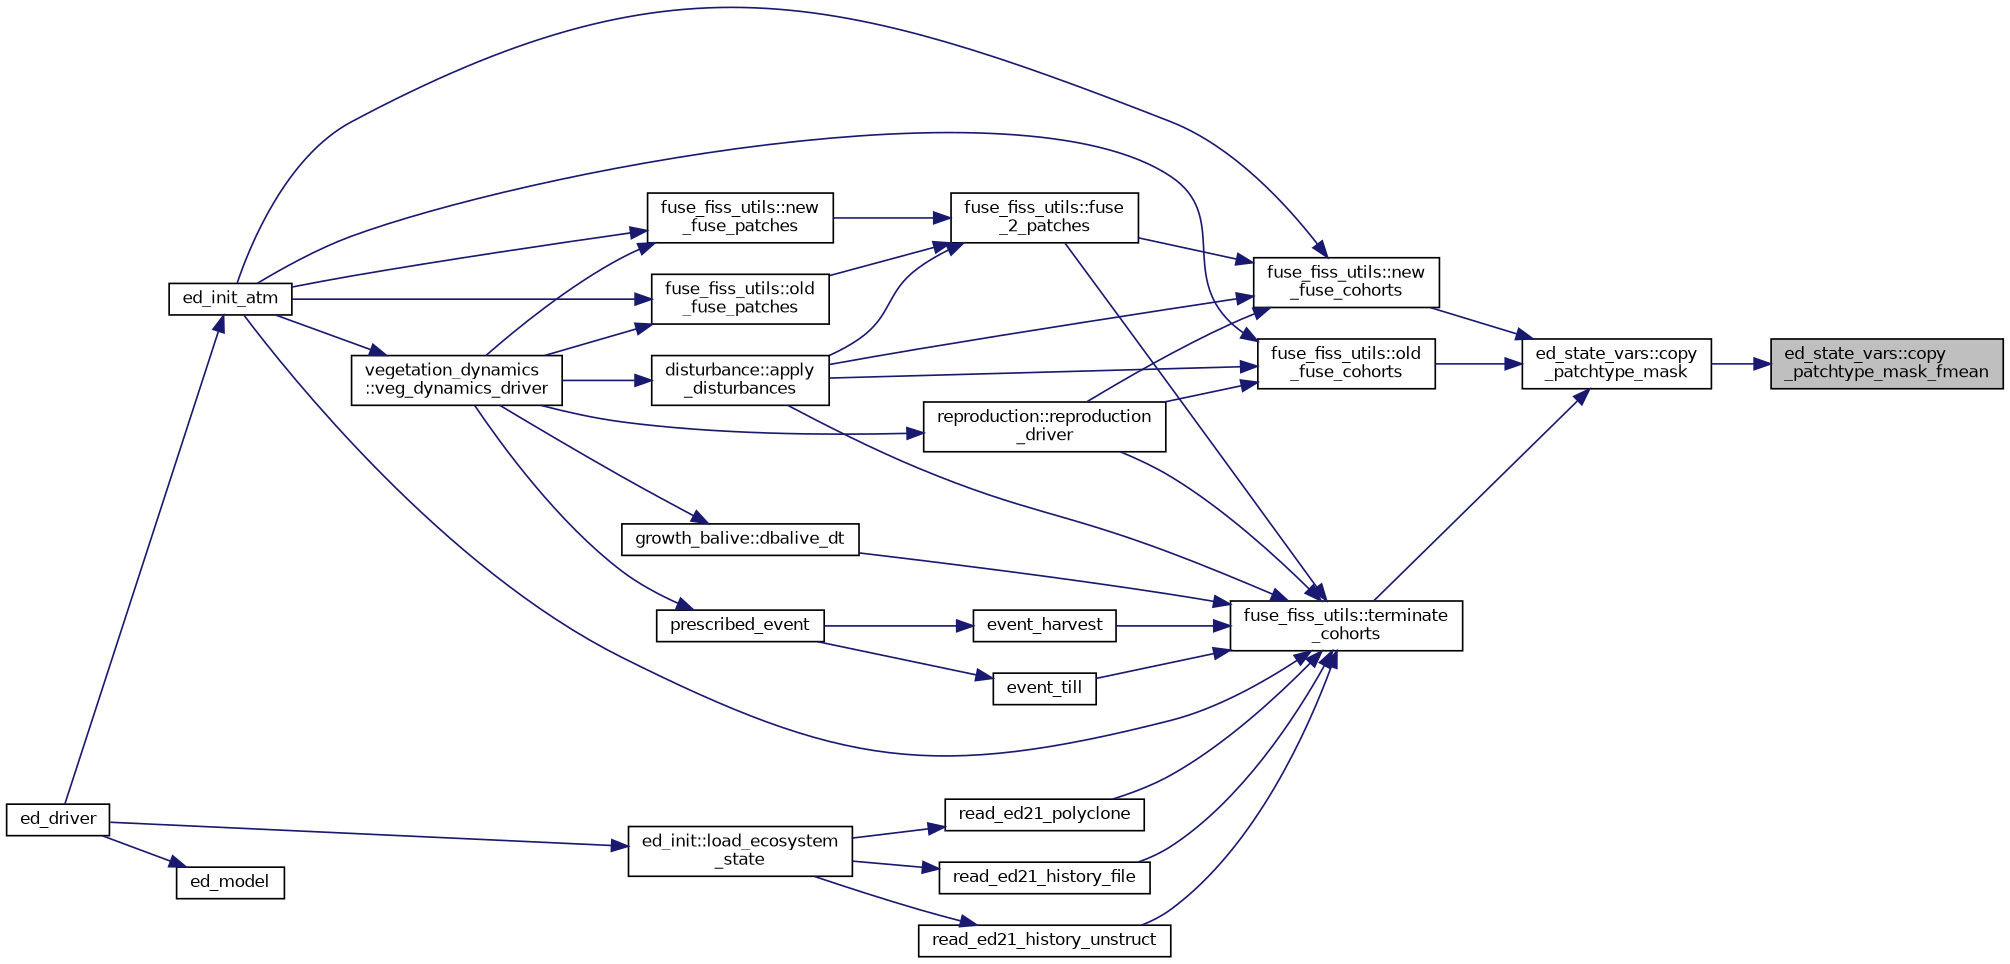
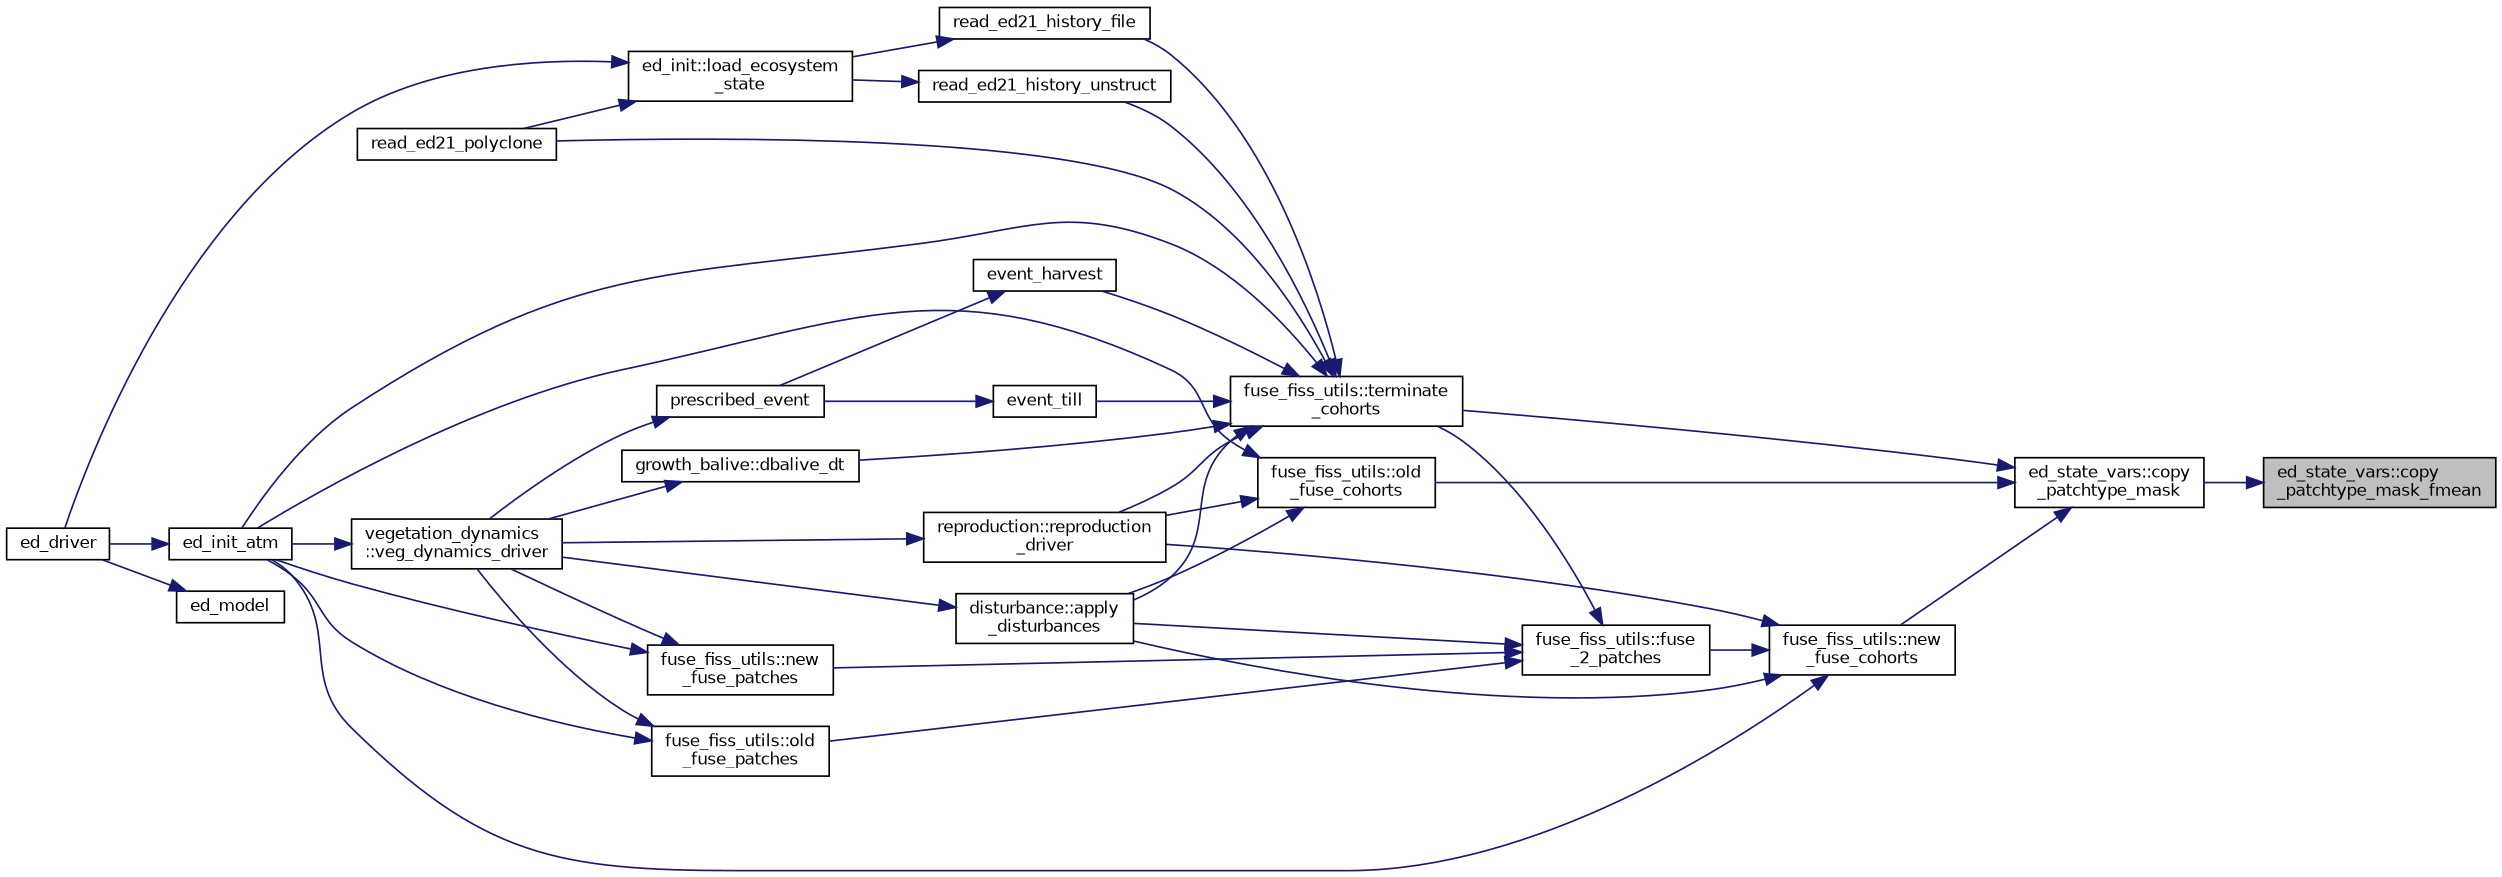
edge "fuse_fiss_utils::fuse _2_patches" -> "fuse_fiss_utils::terminate _cohorts": reversed
edge "ed_init::load_ecosystem _state" -> "read_ed21_polyclone": reversed
